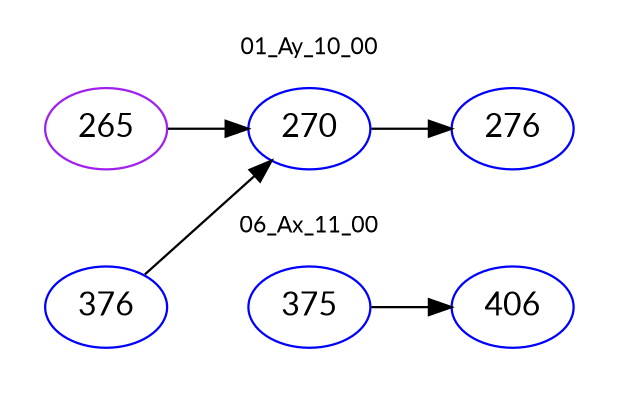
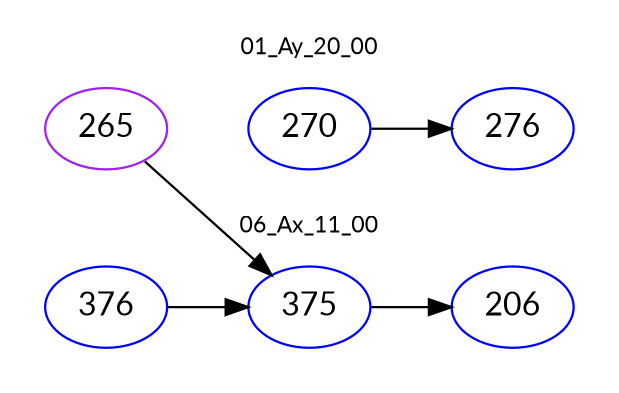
cluster "01_Ay_10_00": label "01_Ay_10_00" -> "01_Ay_20_00"
edge "265" -> "270": now "265" -> "375"
edge "376" -> "270": now "376" -> "375"
node "406": label "406" -> "206"
